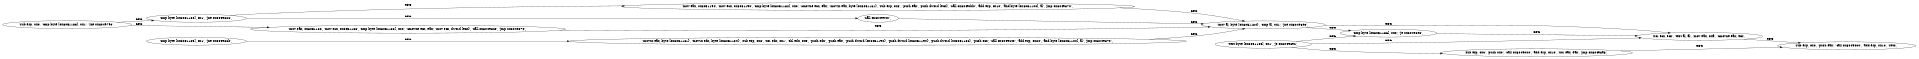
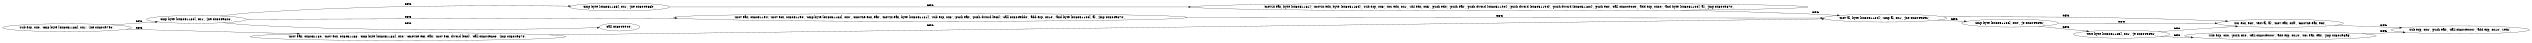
edge "'cmp byte [0x8051180], 0x1', 'jne 0x8049826'," -> "'cmp byte [0x8051185], 0x1', 'jne 0x804986b',": added, label "CFG"
edge "'call 0x8049940'," -> "'mov al, byte [0x8051184]', 'cmp al, 0x1', 'jne 0x804989c',": removed, label "CFG"
edge "'test byte [0x8051185], 0x1', 'je 0x804989c'," -> "'cmp byte [0x8051186], 0x0', 'je 0x804989c',": reversed
